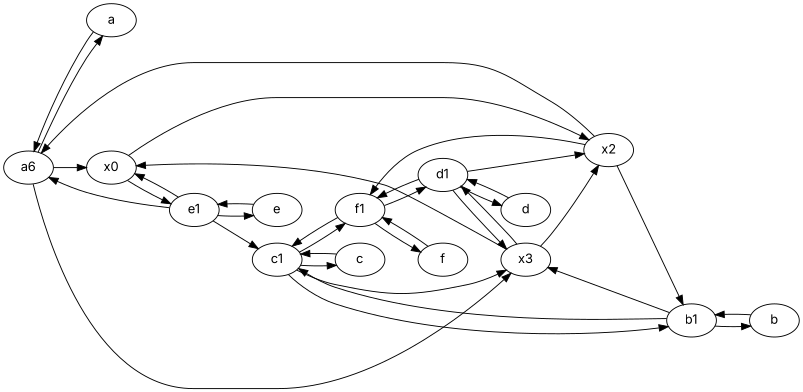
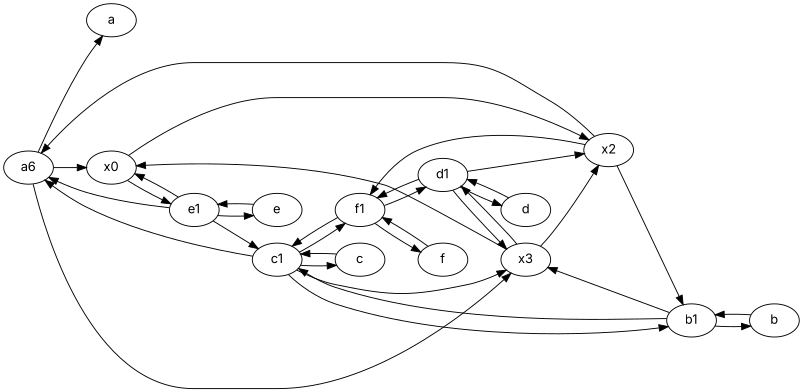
edge "a" -> "a6": now "c1" -> "a6"
